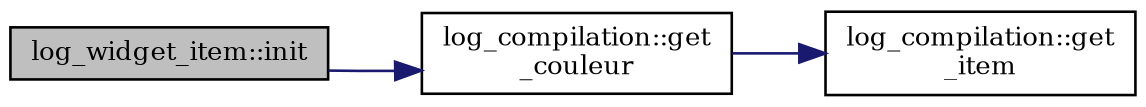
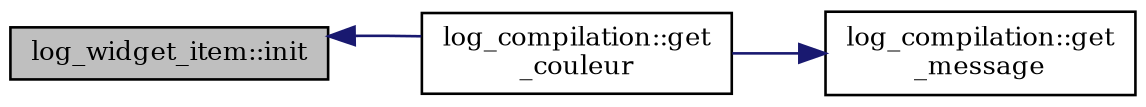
node "log_compilation::get _item": label "log_compilation::get _item" -> "log_compilation::get _message"
edge "log_widget_item::init" -> "log_compilation::get _couleur": reversed
